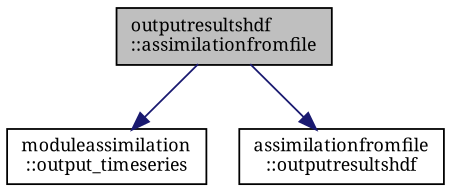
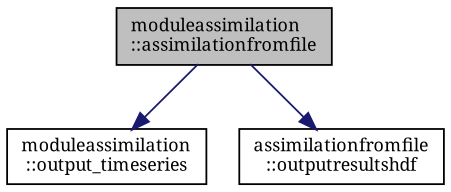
node "outputresultshdf ::assimilationfromfile": label "outputresultshdf ::assimilationfromfile" -> "moduleassimilation ::assimilationfromfile"
